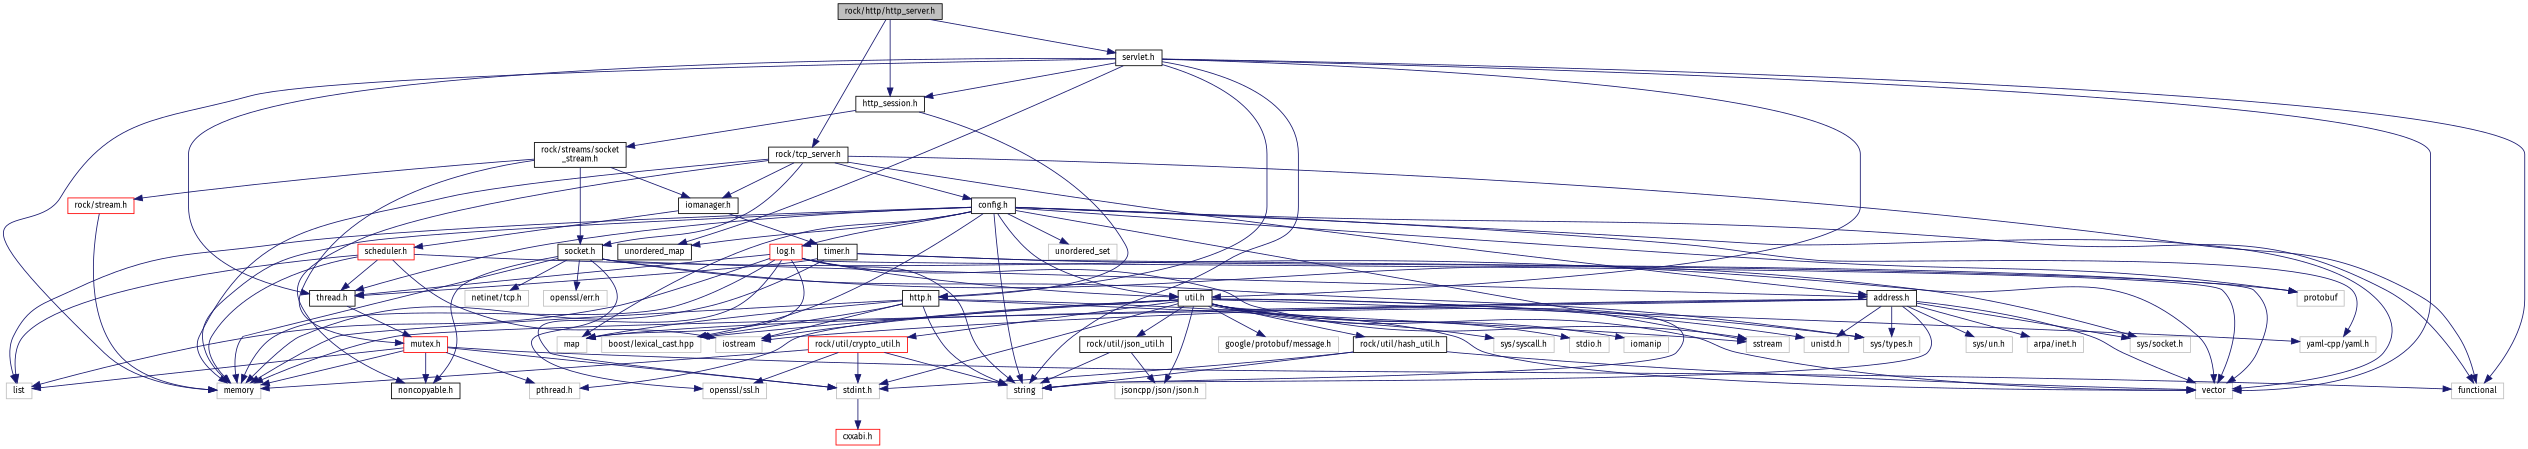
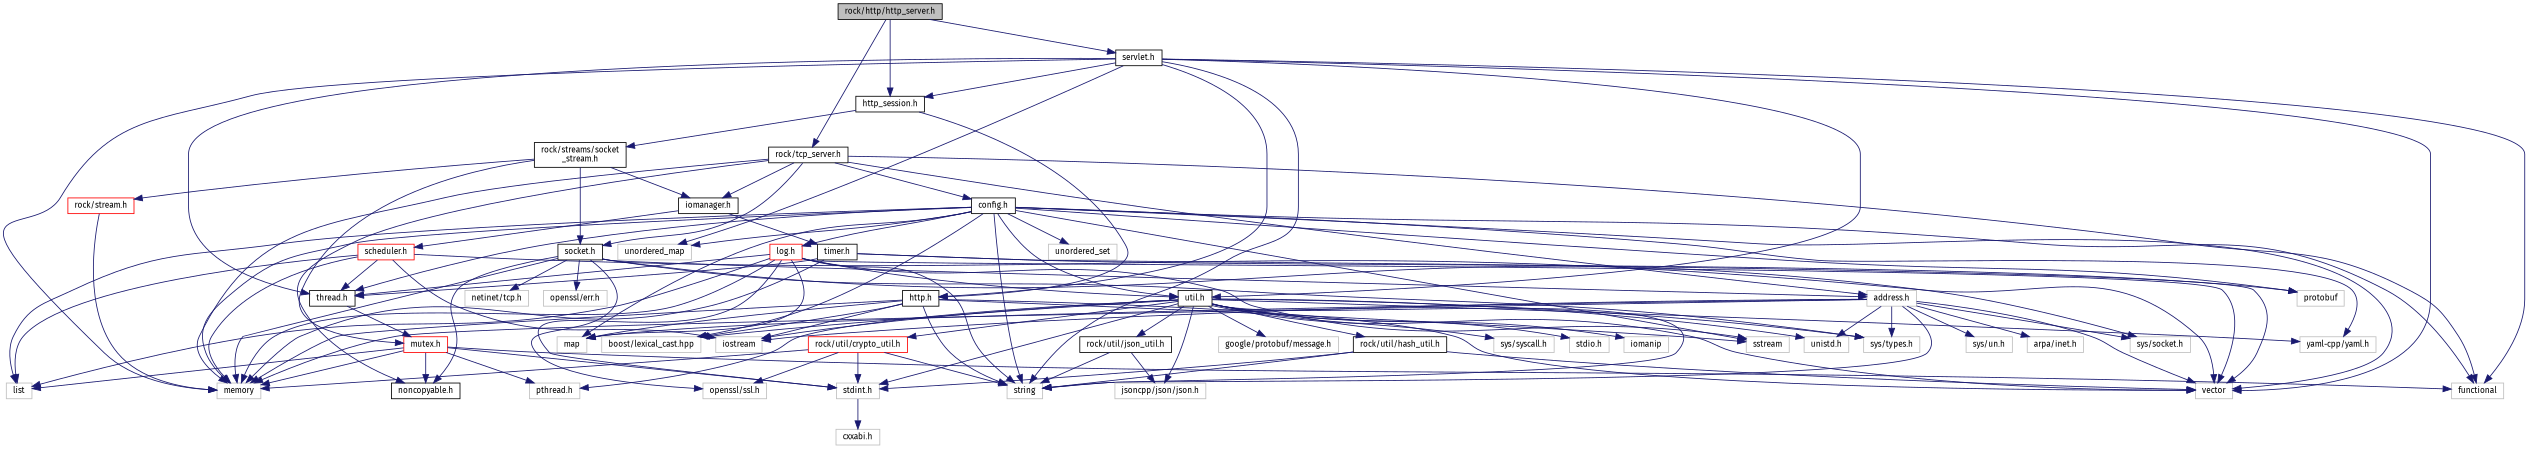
node "unordered_map": color black -> grey75
node "address.h": color black -> grey75
node "cxxabi.h": color red -> grey75
